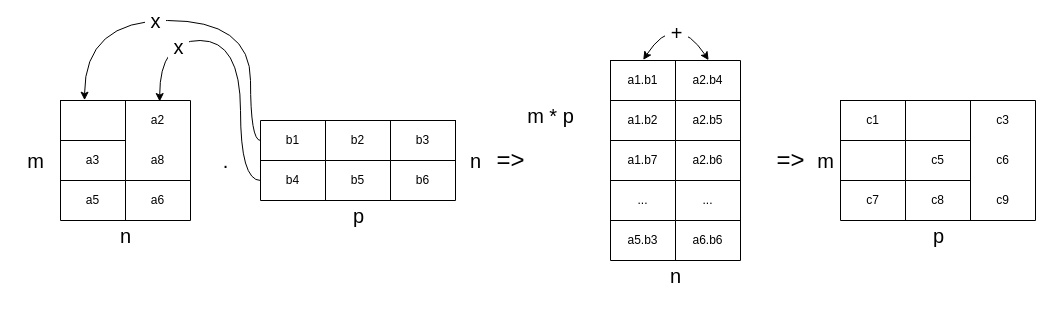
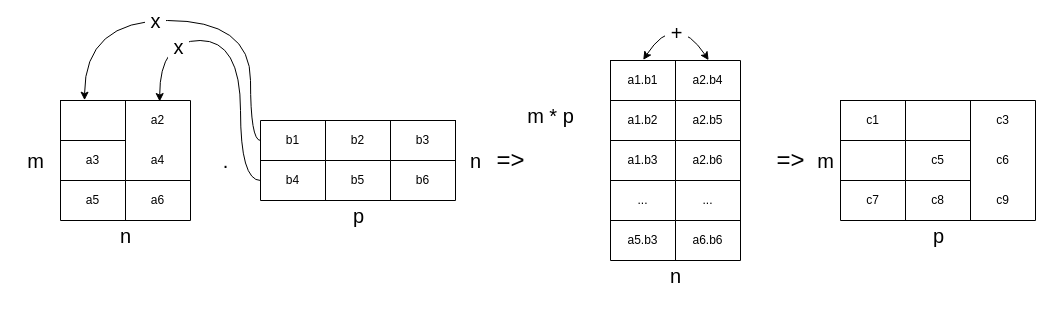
node "a8": label "a8" -> "a4"
node "a1.b7": label "a1.b7" -> "a1.b3"
